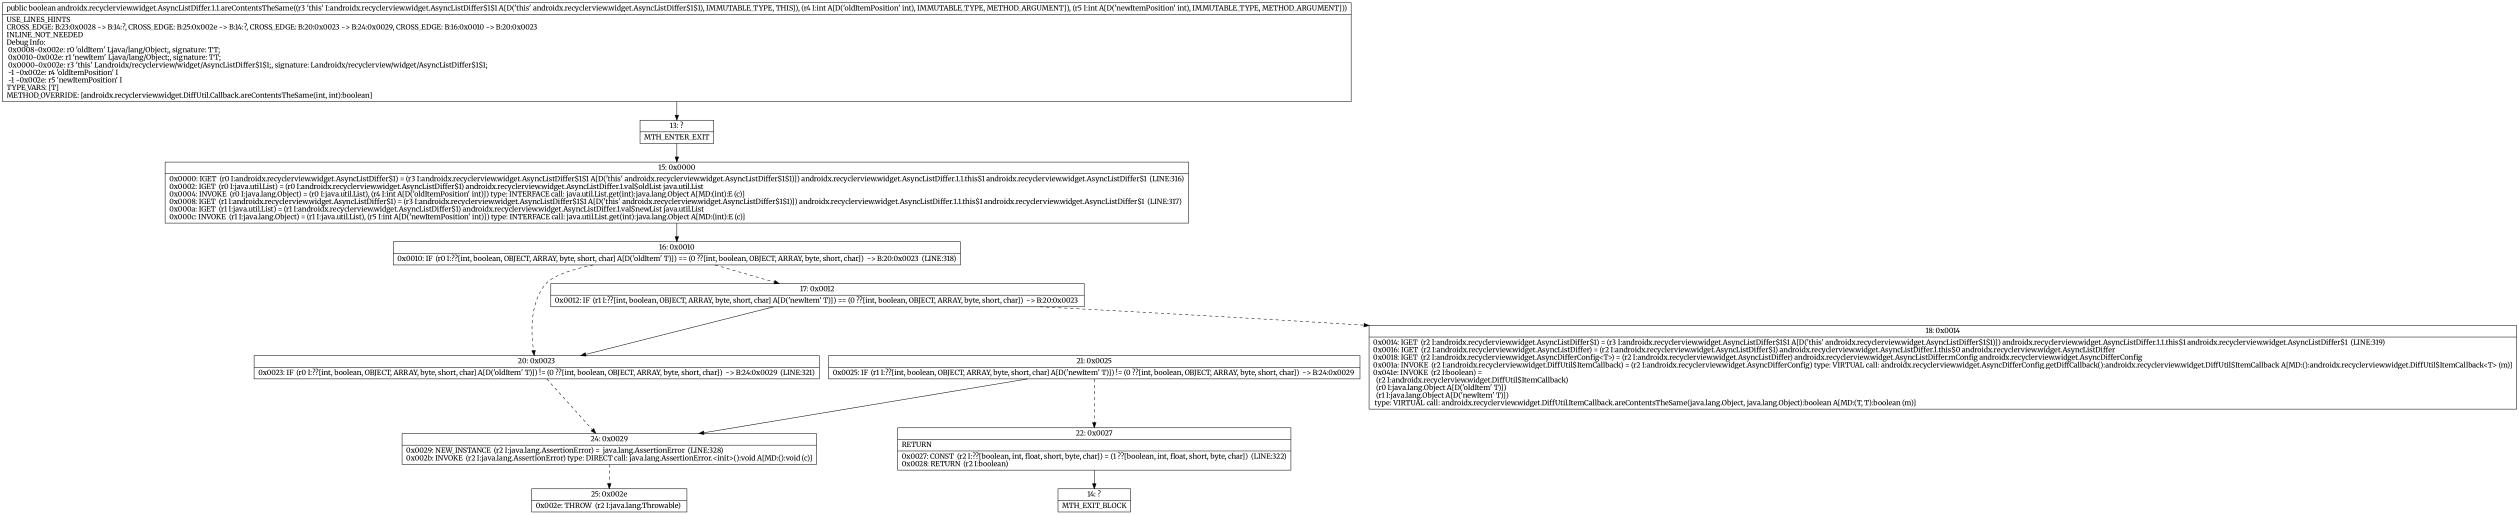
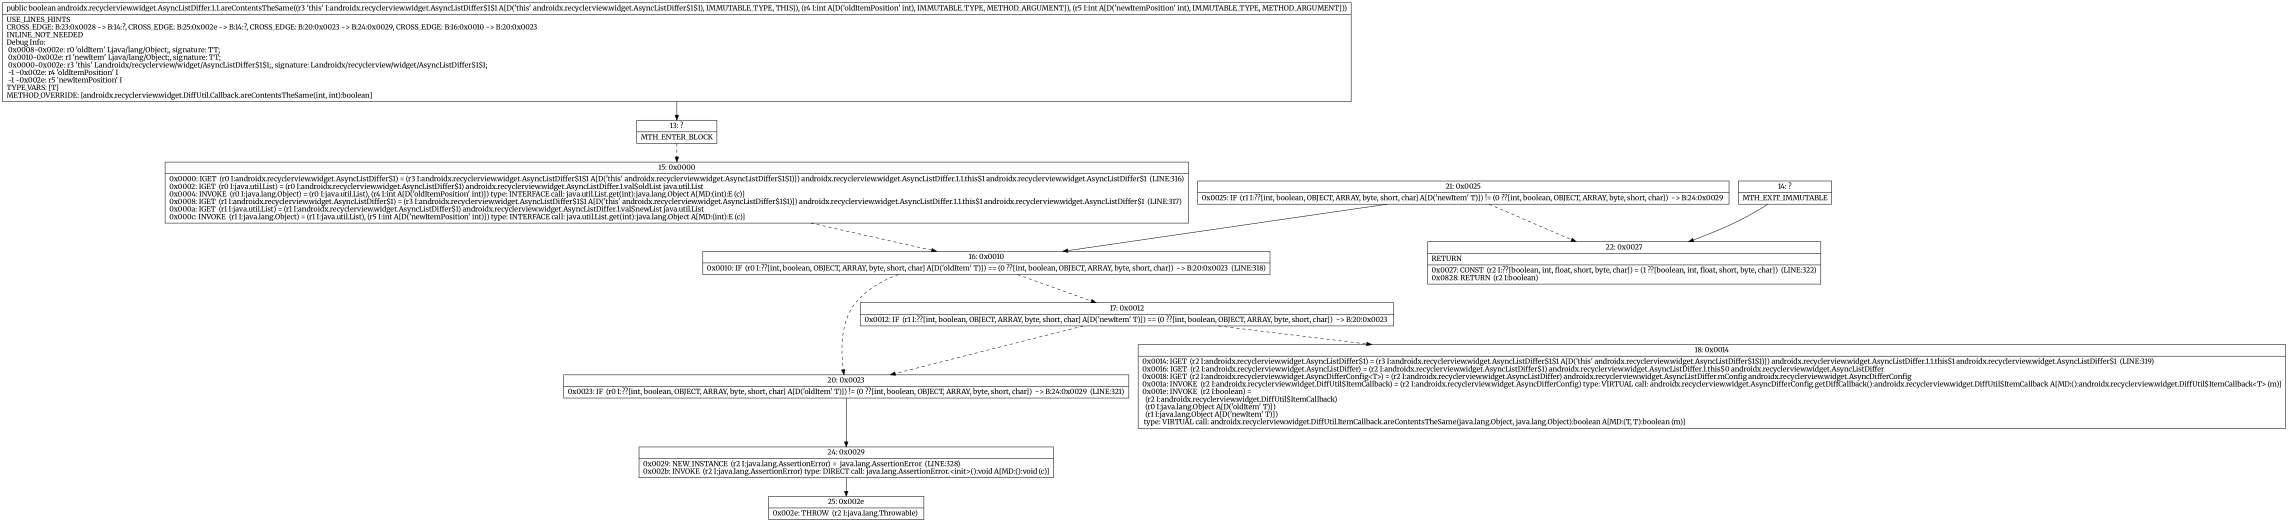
node "13: ?": text "MTH_ENTER_EXIT" -> "MTH_ENTER_BLOCK"
edge "13: ?" -> "15: 0x0000": style solid -> dashed
edge "15: 0x0000" -> "16: 0x0010": style solid -> dashed
edge "17: 0x0012" -> "20: 0x0023": style solid -> dashed
node "18: 0x0014": text "0x041e: INVOKE  (r2 I:boolean) =" -> "0x001e: INVOKE  (r2 I:boolean) ="
edge "20: 0x0023" -> "24: 0x0029": style dashed -> solid
edge "21: 0x0025" -> "24: 0x0029": now "21: 0x0025" -> "16: 0x0010"
node "22: 0x0027": text "0x0028: RETURN  (r2 I:boolean)" -> "0x0828: RETURN  (r2 I:boolean)"
edge "24: 0x0029" -> "25: 0x002e": style dashed -> solid
edge "22: 0x0027" -> "14: ?": reversed
node "14: ?": text "MTH_EXIT_BLOCK" -> "MTH_EXIT_IMMUTABLE"
